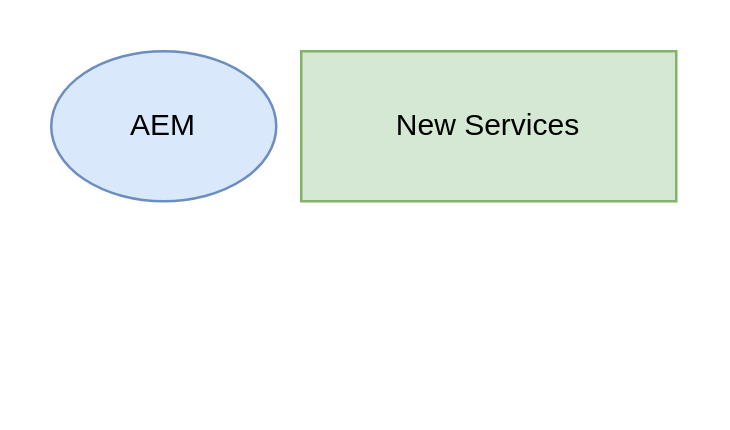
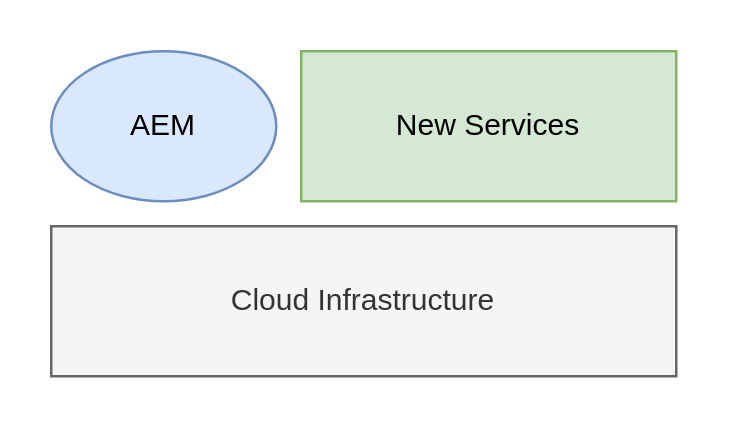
node "Cloud Infrastructure": added
